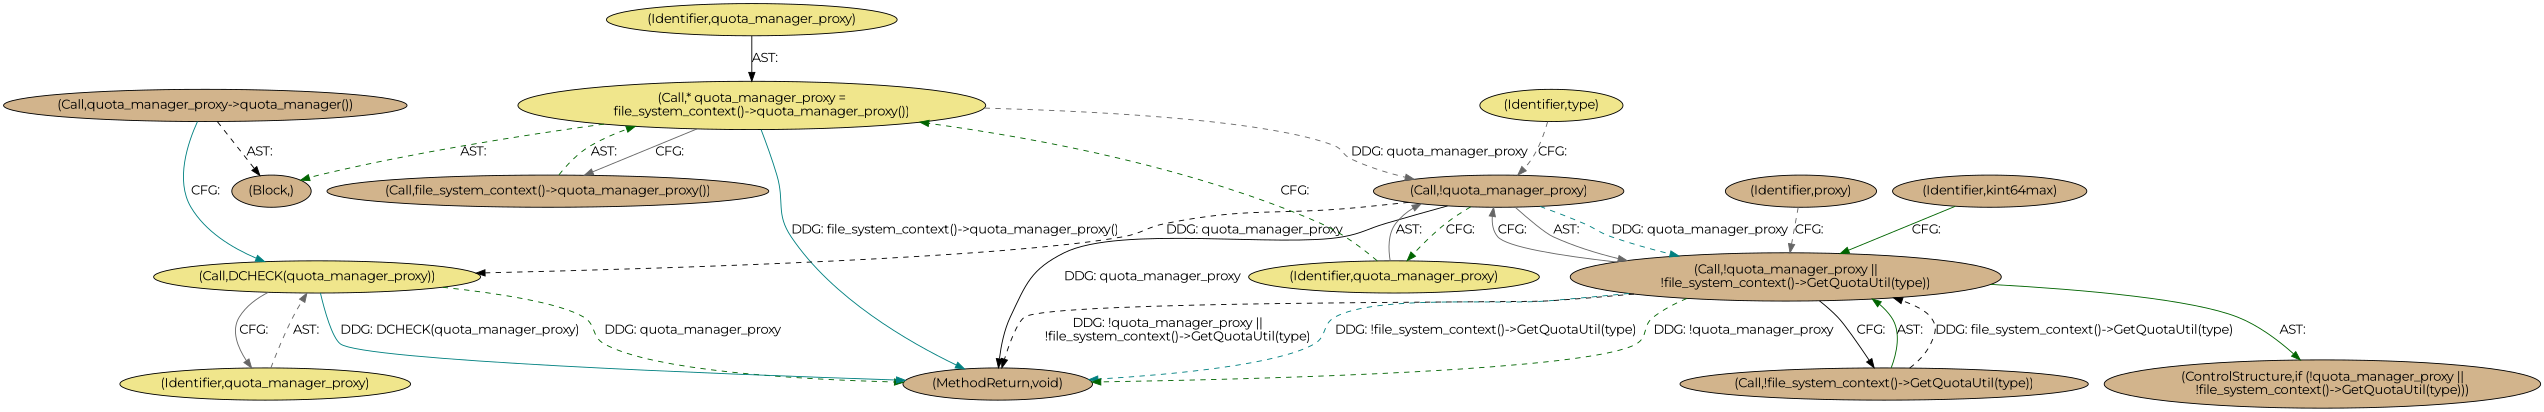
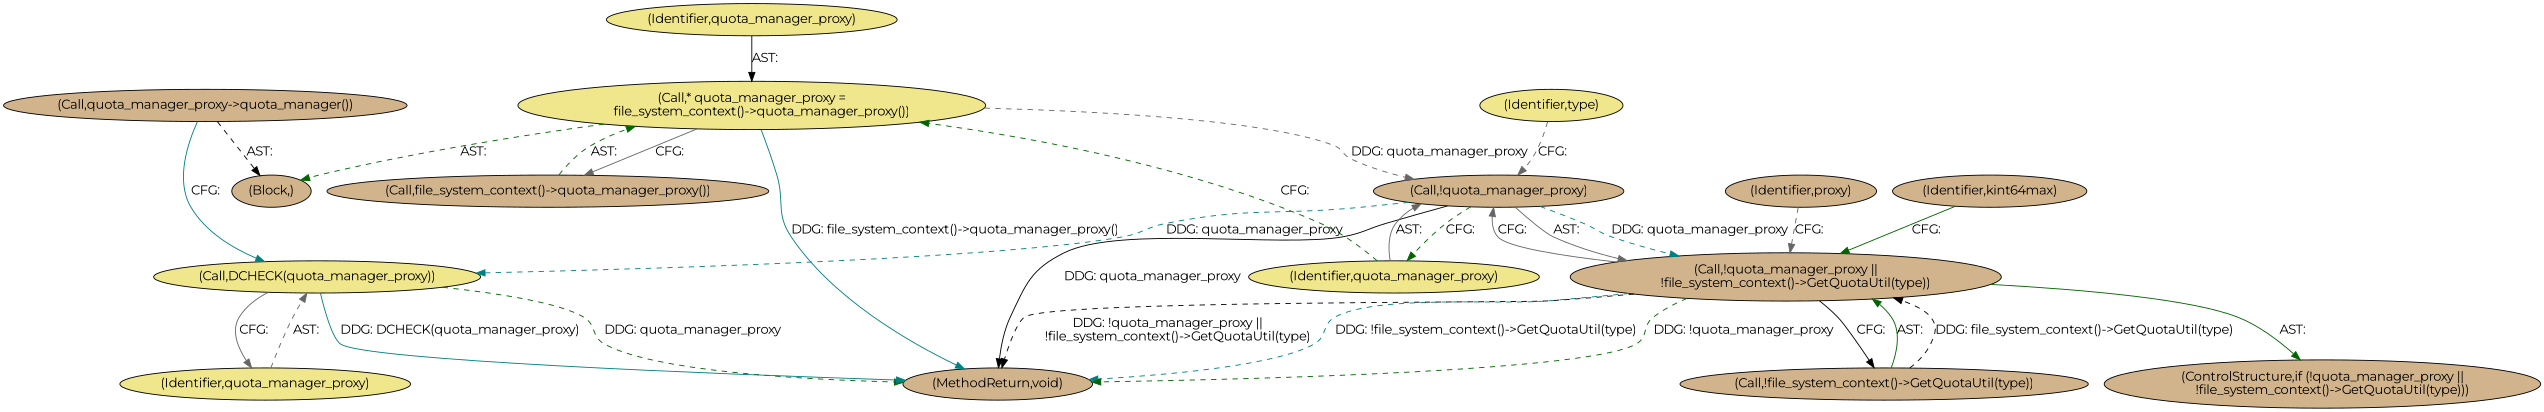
edge "(Call,!quota_manager_proxy)" -> "(Call,DCHECK(quota_manager_proxy))": color black -> teal
